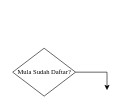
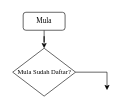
node "Mula": added
edge "Mula" -> "Mula Sudah Daftar?": added
